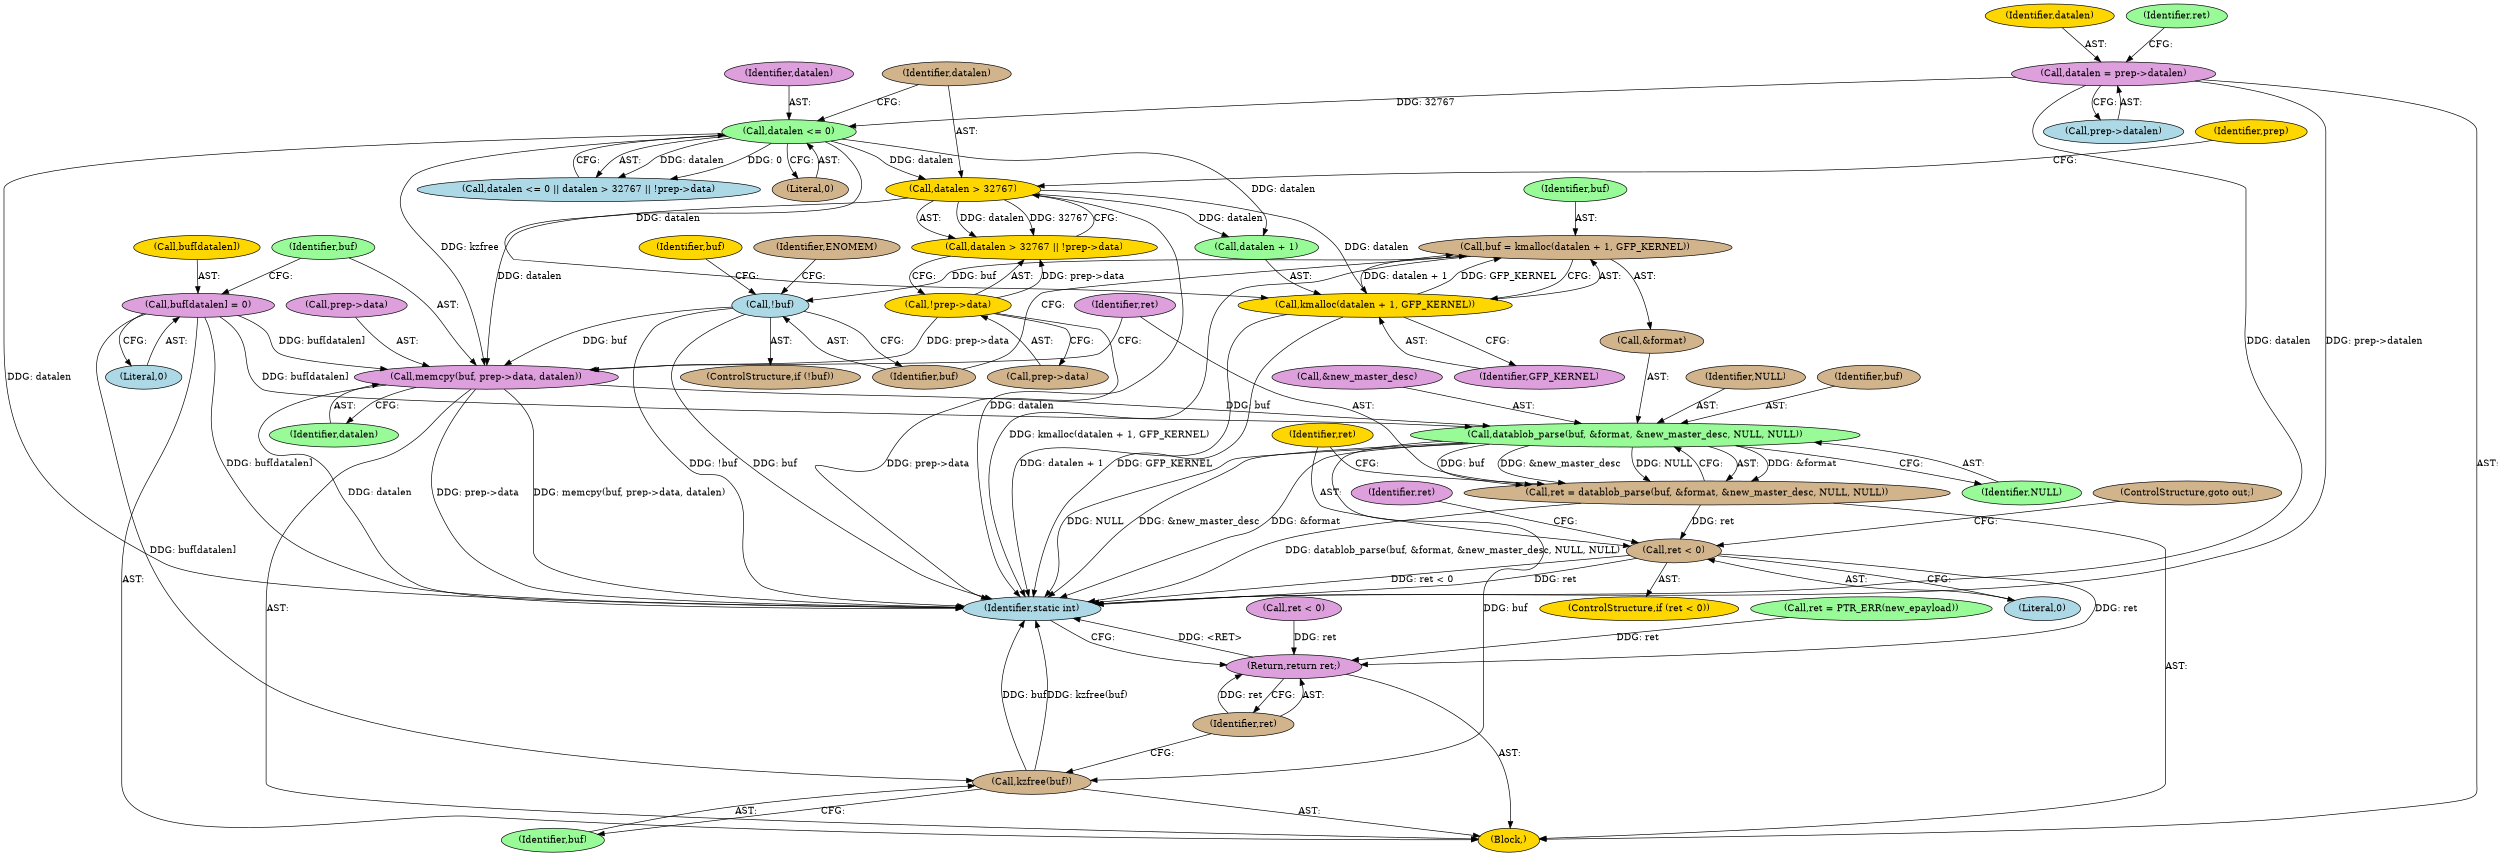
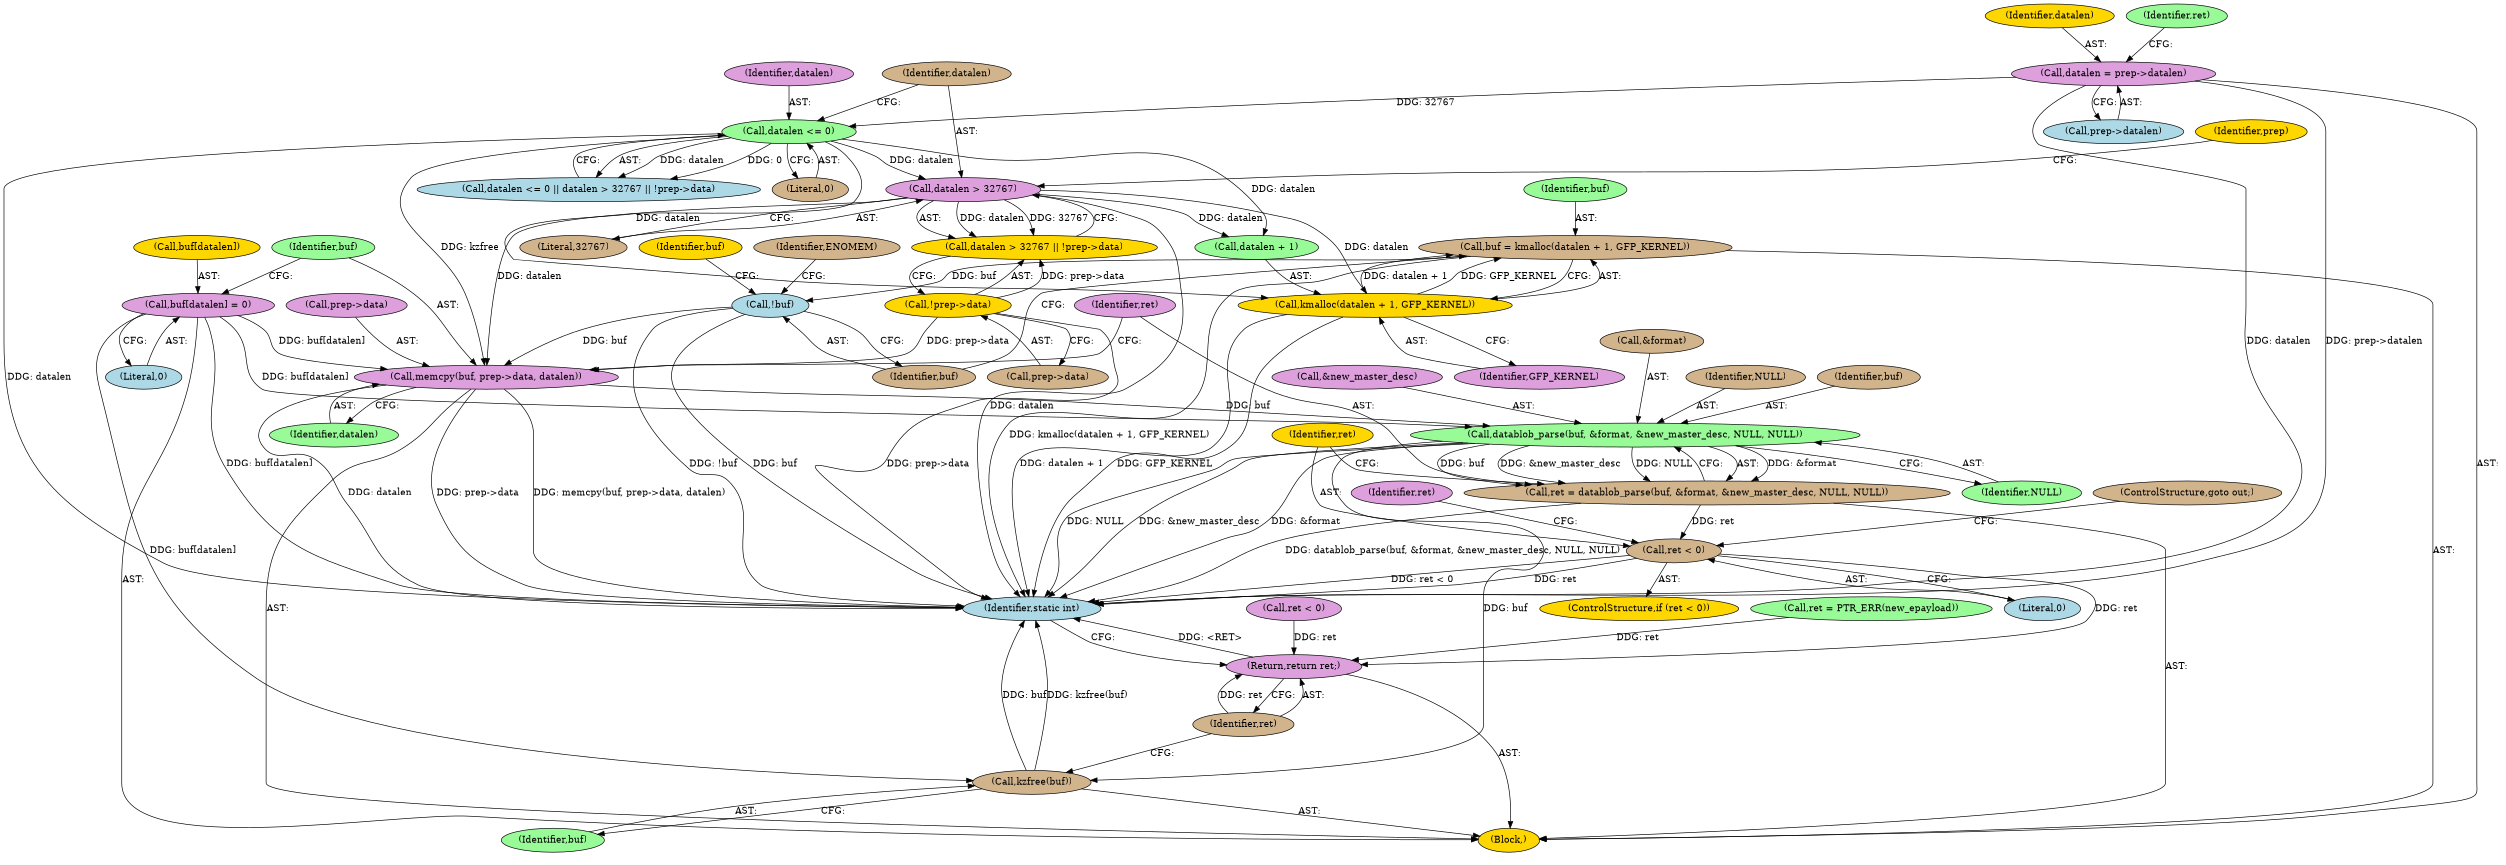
node "(Call,datalen > 32767)": fillcolor gold -> plum
node "(Literal,32767)": added
edge "(Call,buf = kmalloc(datalen + 1, GFP_KERNEL))" -> "(Call,&format)": now "(Call,buf = kmalloc(datalen + 1, GFP_KERNEL))" -> "(Block,)"
node "(ControlStructure,if (!buf))": removed
